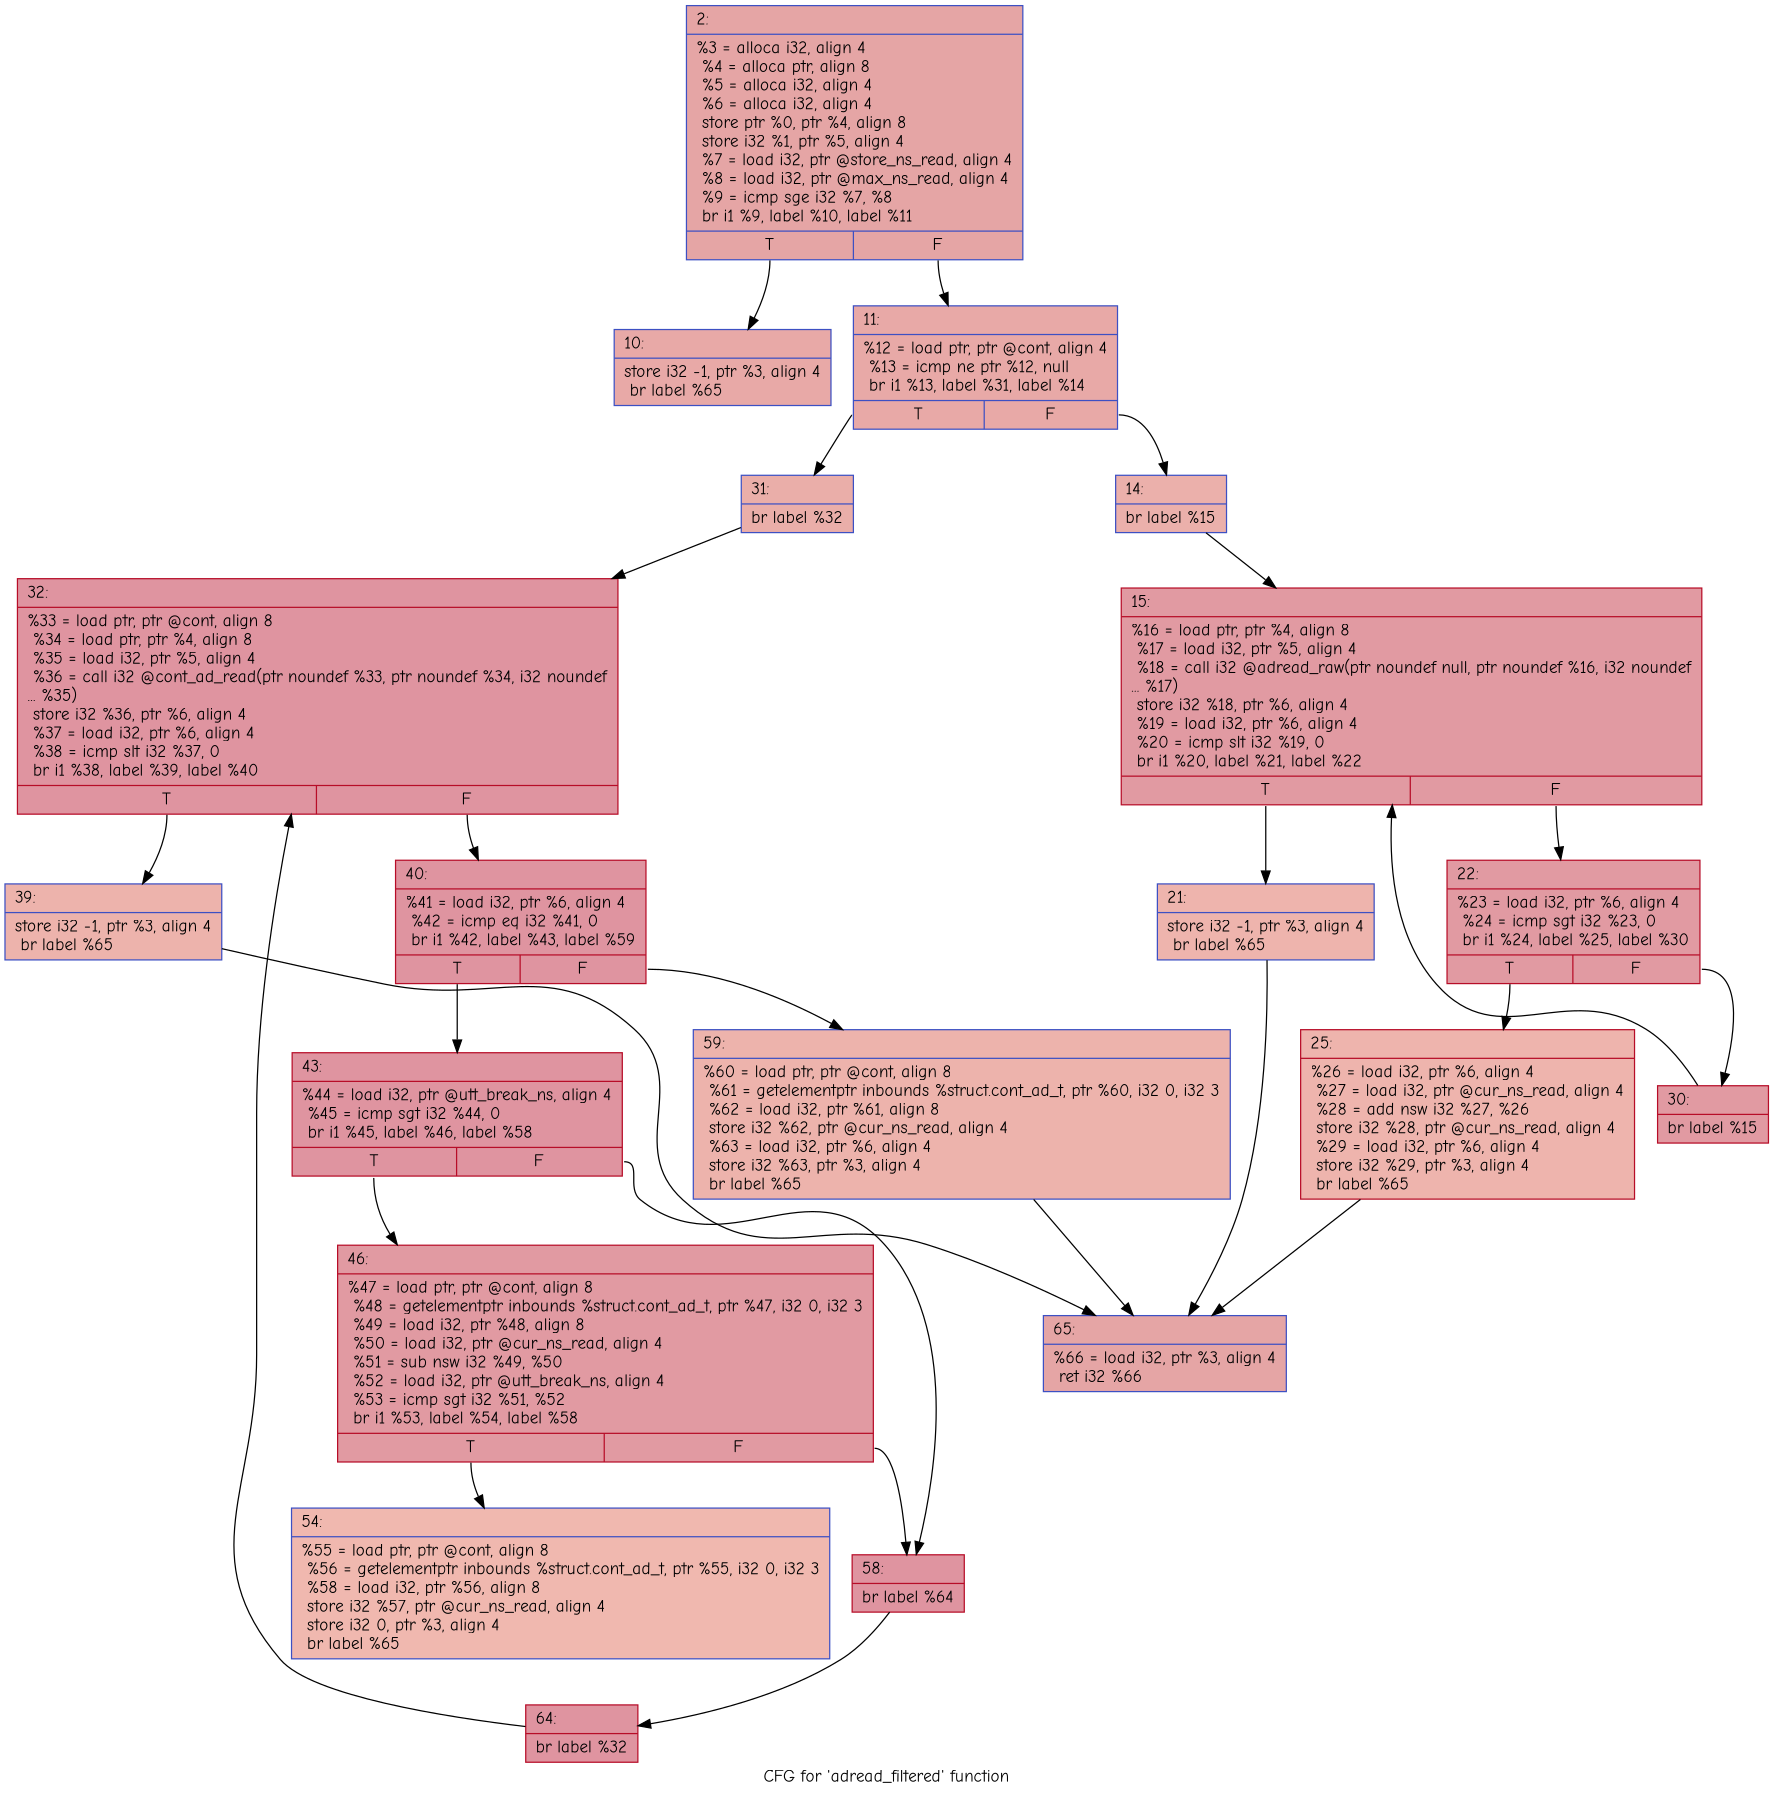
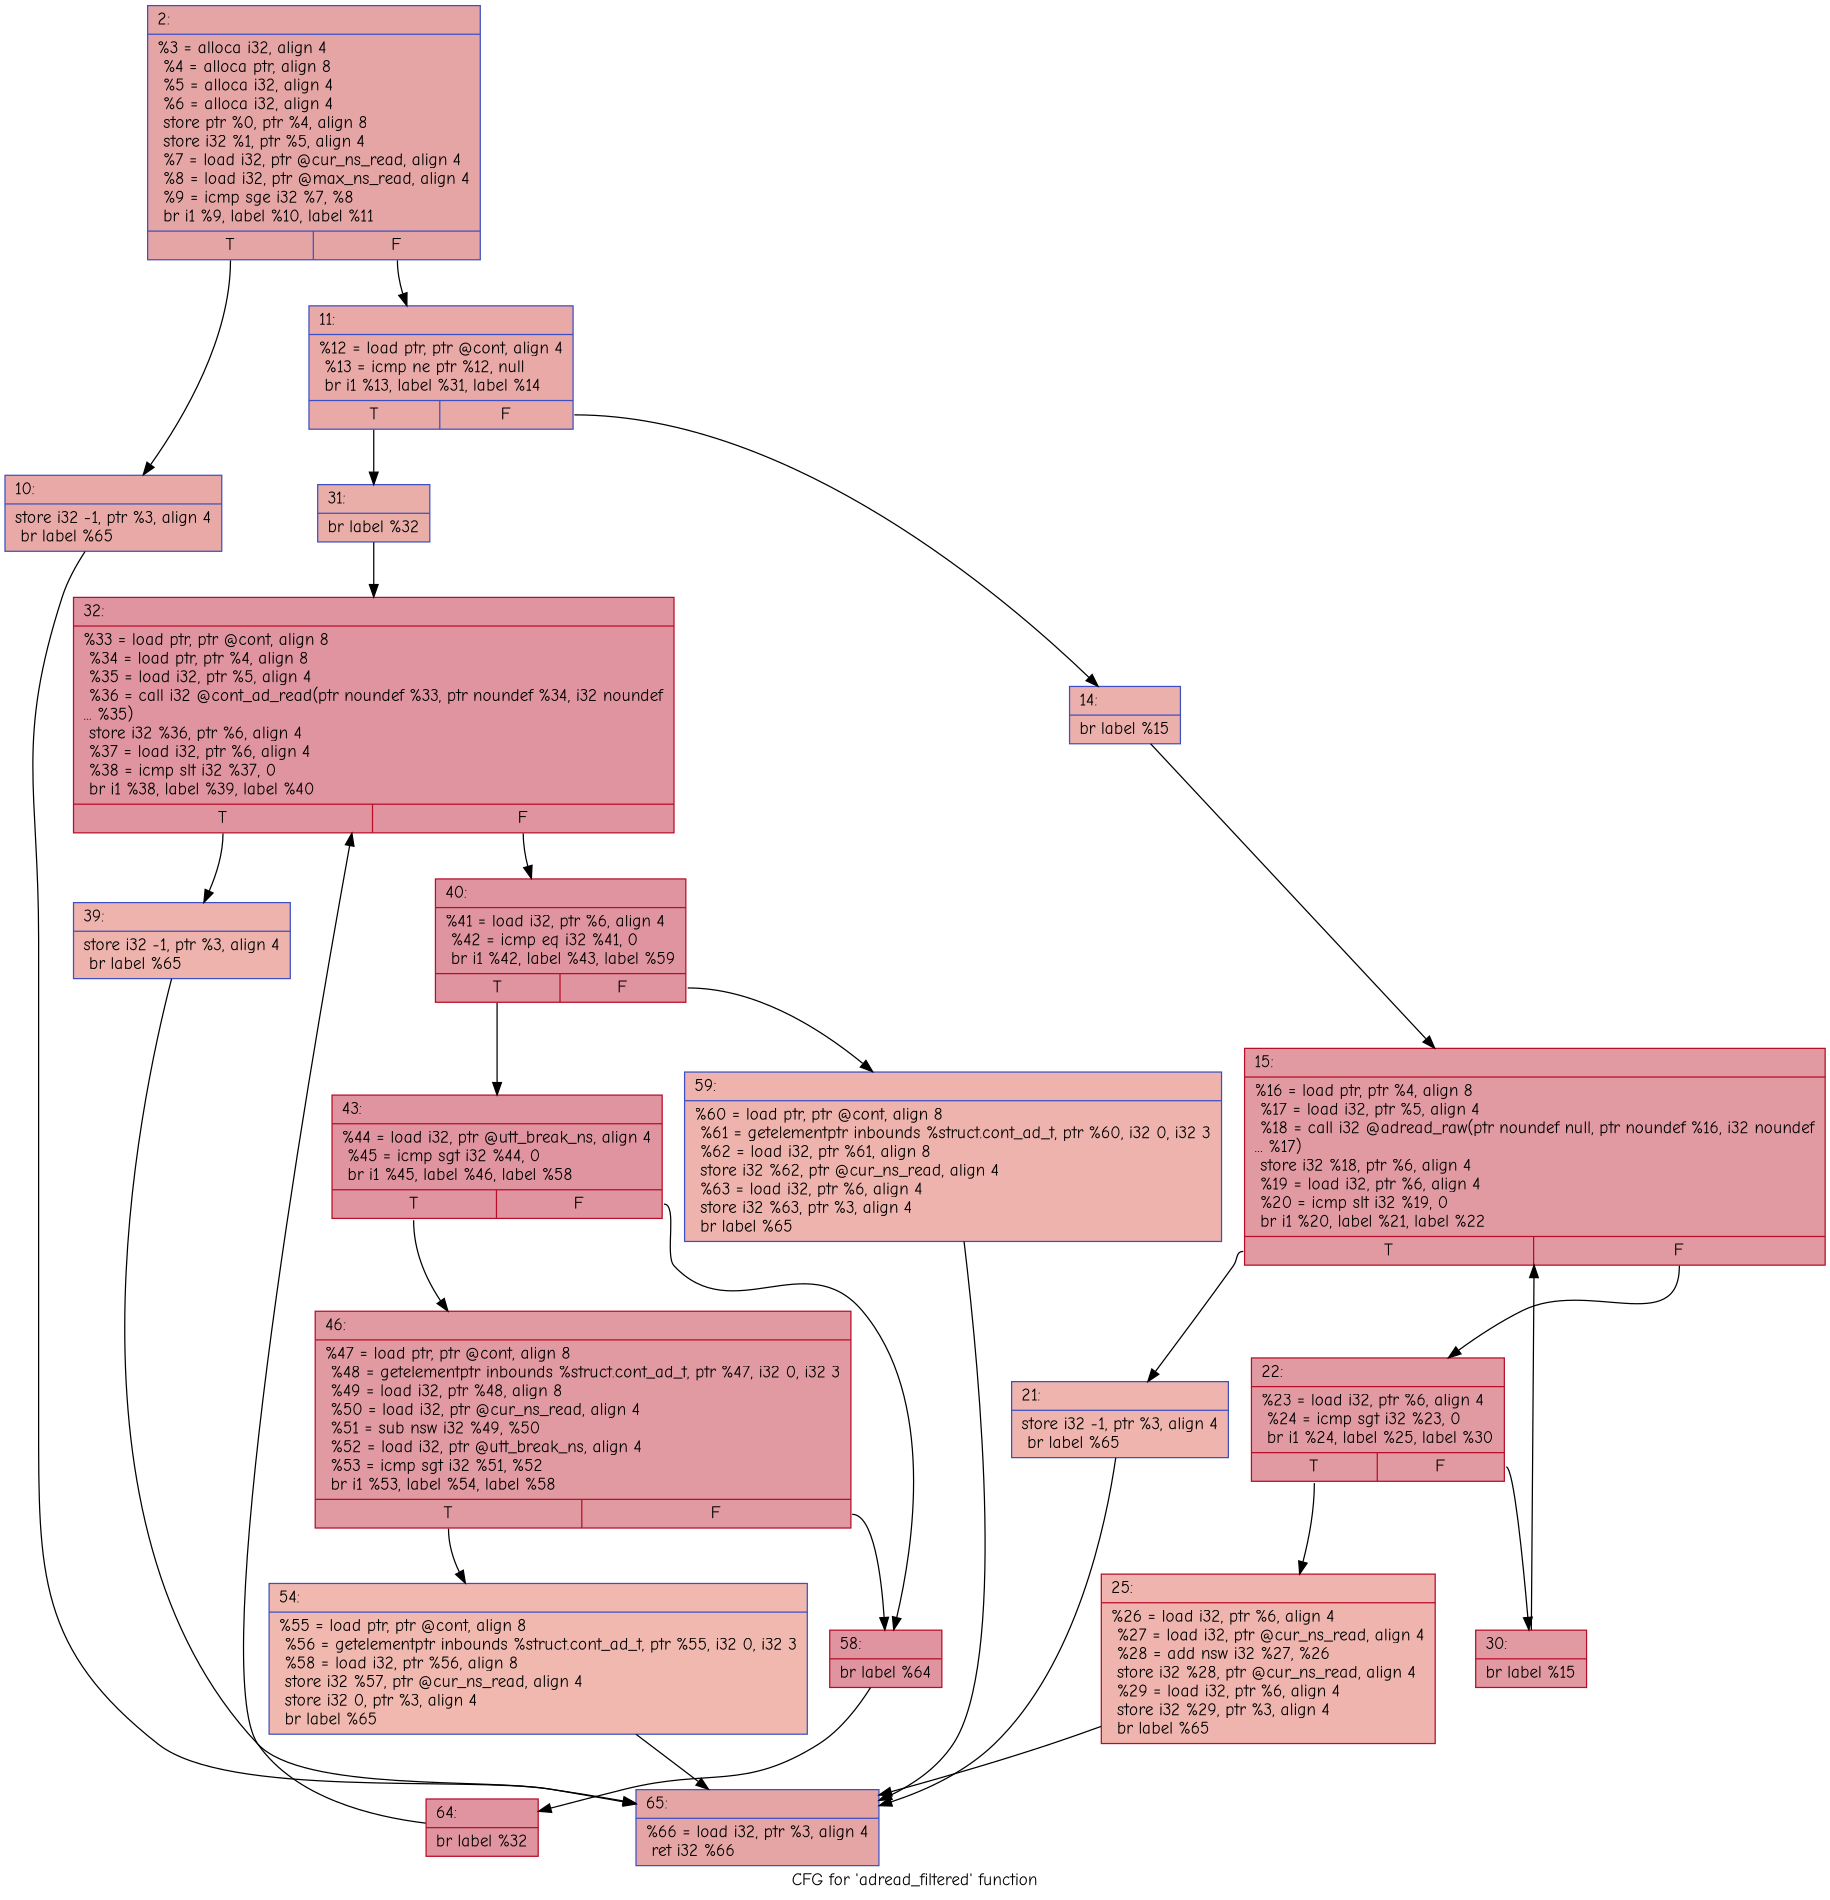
node "2:": text "%7 = load i32, ptr @store_ns_read, align 4" -> "%7 = load i32, ptr @cur_ns_read, align 4"
edge "10:" -> "65:": added
edge "54:" -> "65:": added
